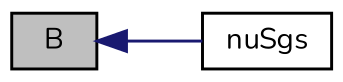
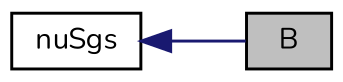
edge "nuSgs" -> "B": reversed
